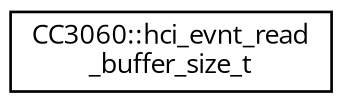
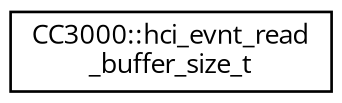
node "CC3060::hci_evnt_read _buffer_size_t": label "CC3060::hci_evnt_read _buffer_size_t" -> "CC3000::hci_evnt_read _buffer_size_t"
